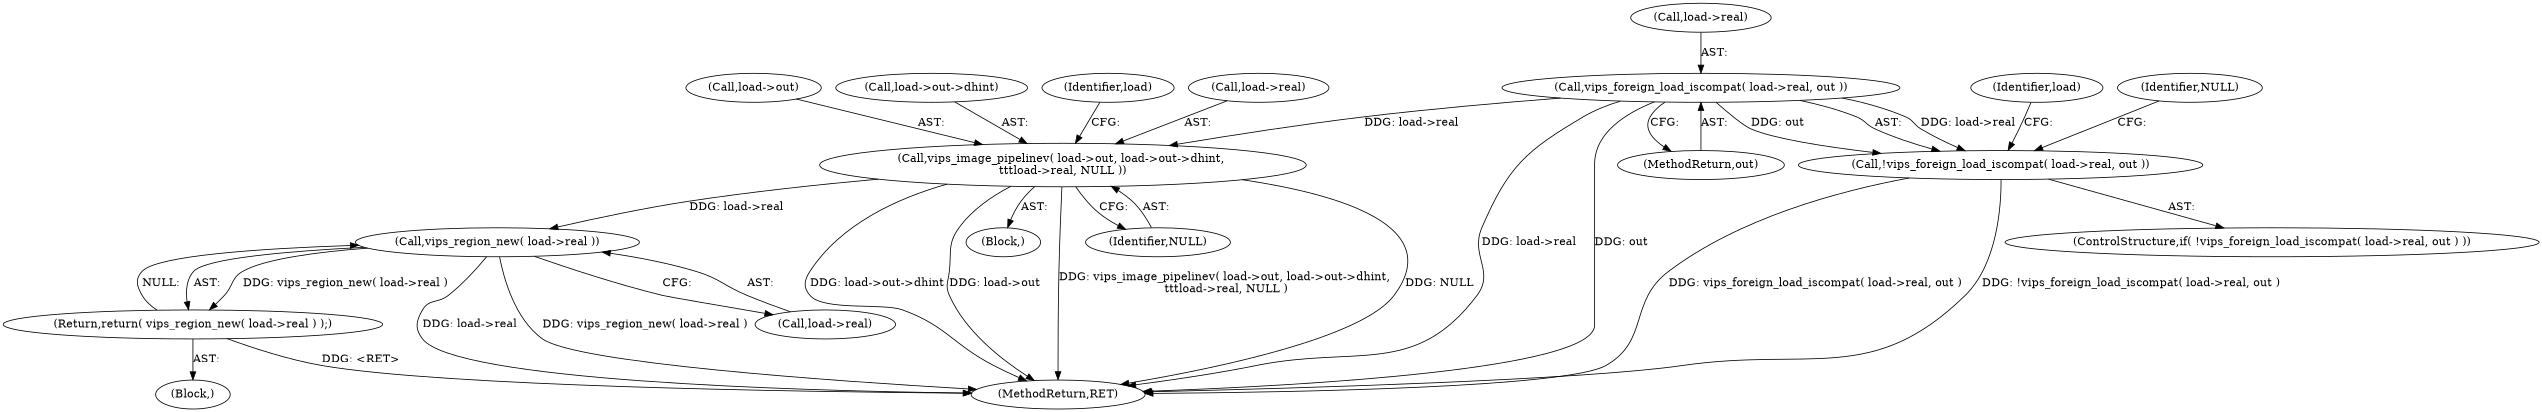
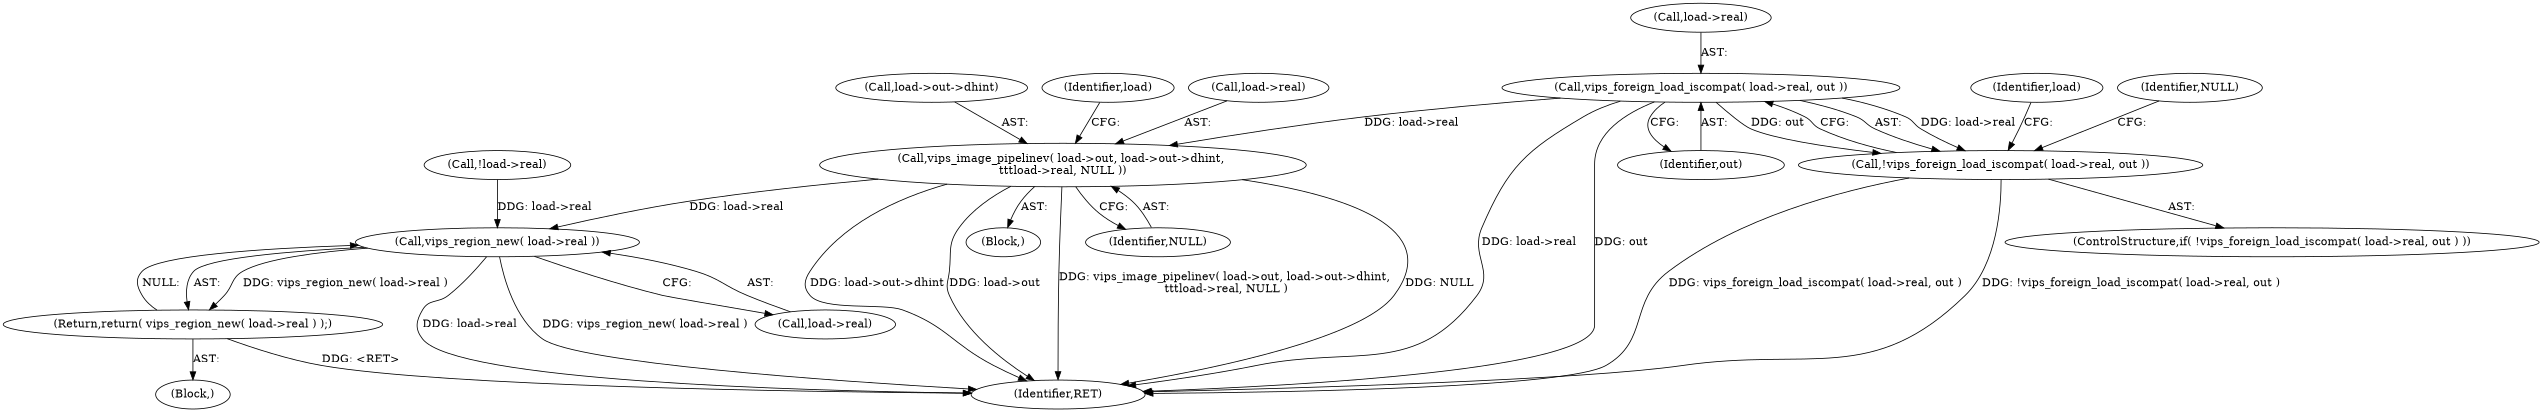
node "(Call,load->out)": removed
edge "(Call,!vips_foreign_load_iscompat( load->real, out ))" -> "(Call,vips_foreign_load_iscompat( load->real, out ))": added, label "CFG:"
node "(Call,!load->real)": added
node "(MethodReturn,out)": label "(MethodReturn,out)" -> "(Identifier,out)"
node "(MethodReturn,RET)": label "(MethodReturn,RET)" -> "(Identifier,RET)"
